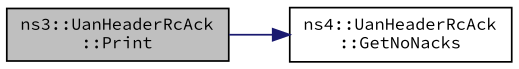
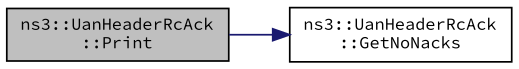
node "ns4::UanHeaderRcAck ::GetNoNacks": label "ns4::UanHeaderRcAck ::GetNoNacks" -> "ns3::UanHeaderRcAck ::GetNoNacks"
